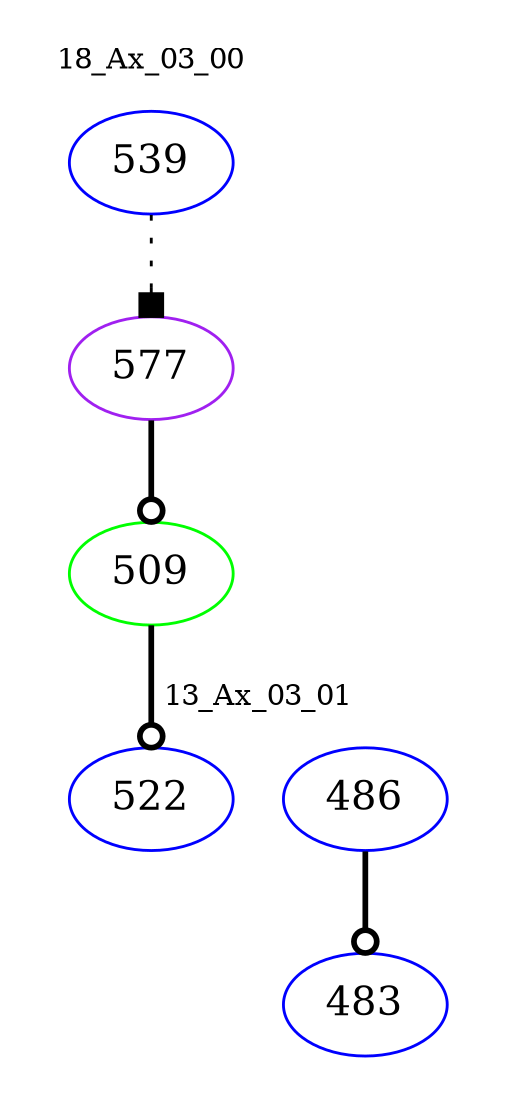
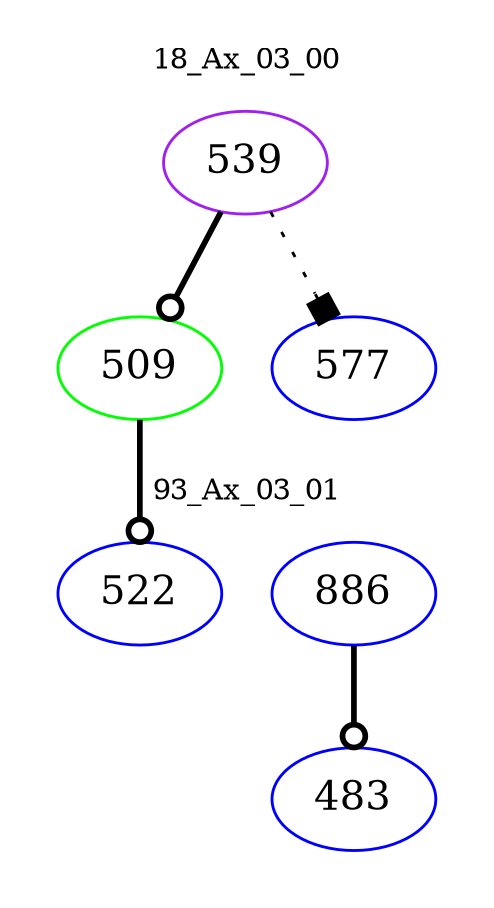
node "539": color blue -> purple
node "577": color purple -> blue
edge "577" -> "509": now "539" -> "509"
cluster "13_Ax_03_01": label "13_Ax_03_01" -> "93_Ax_03_01"
node "486": label "486" -> "886"
